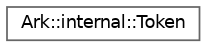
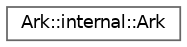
node "Ark::internal::Token": label "Ark::internal::Token" -> "Ark::internal::Ark"
